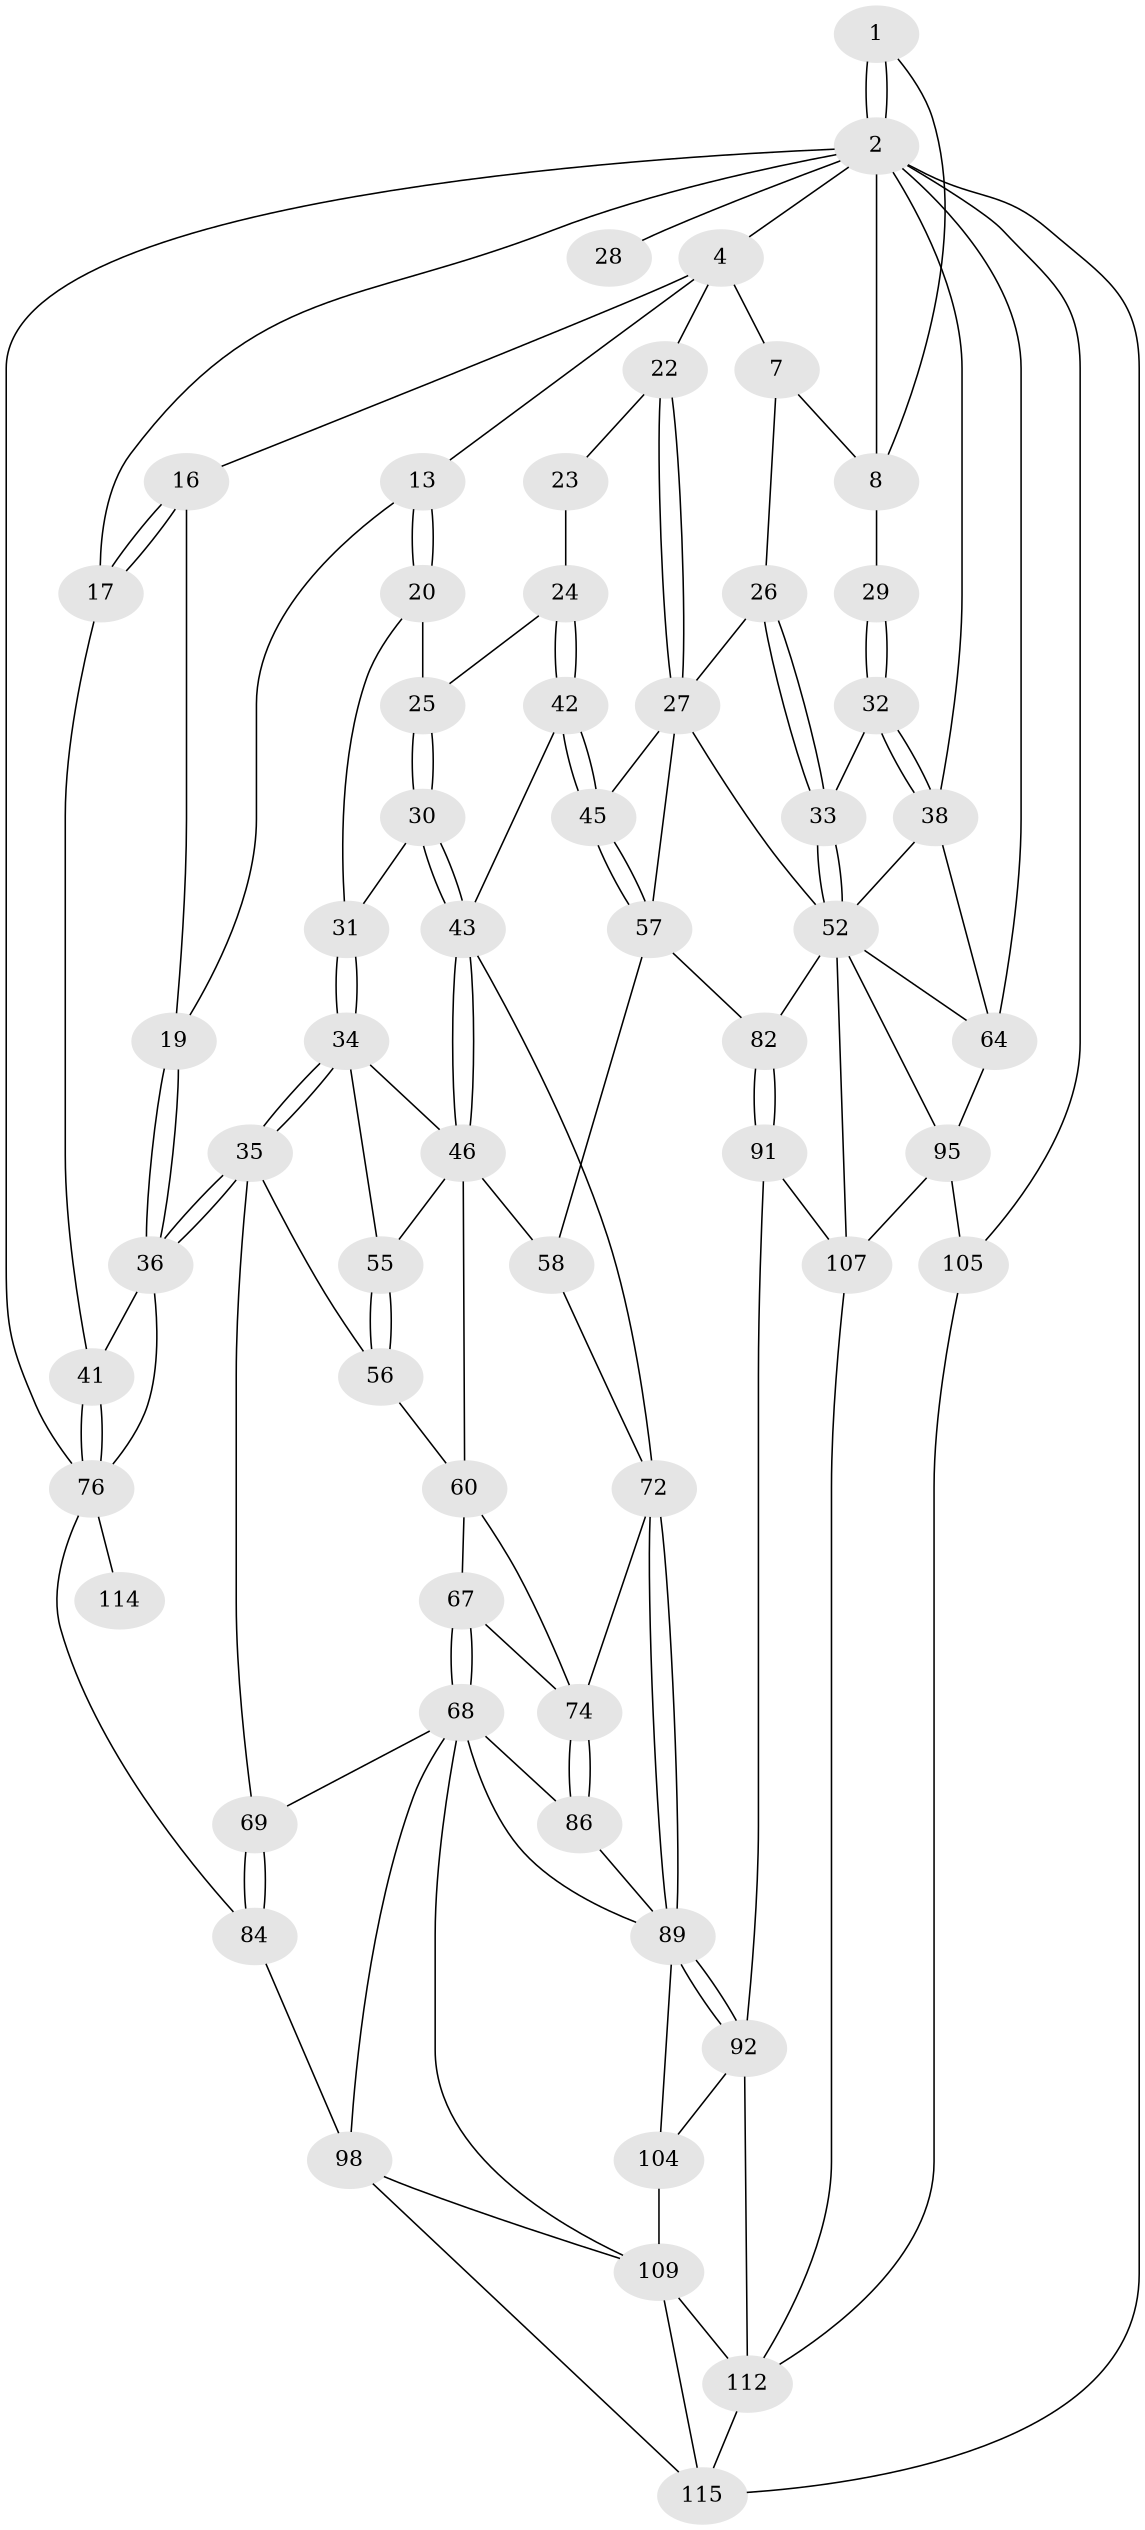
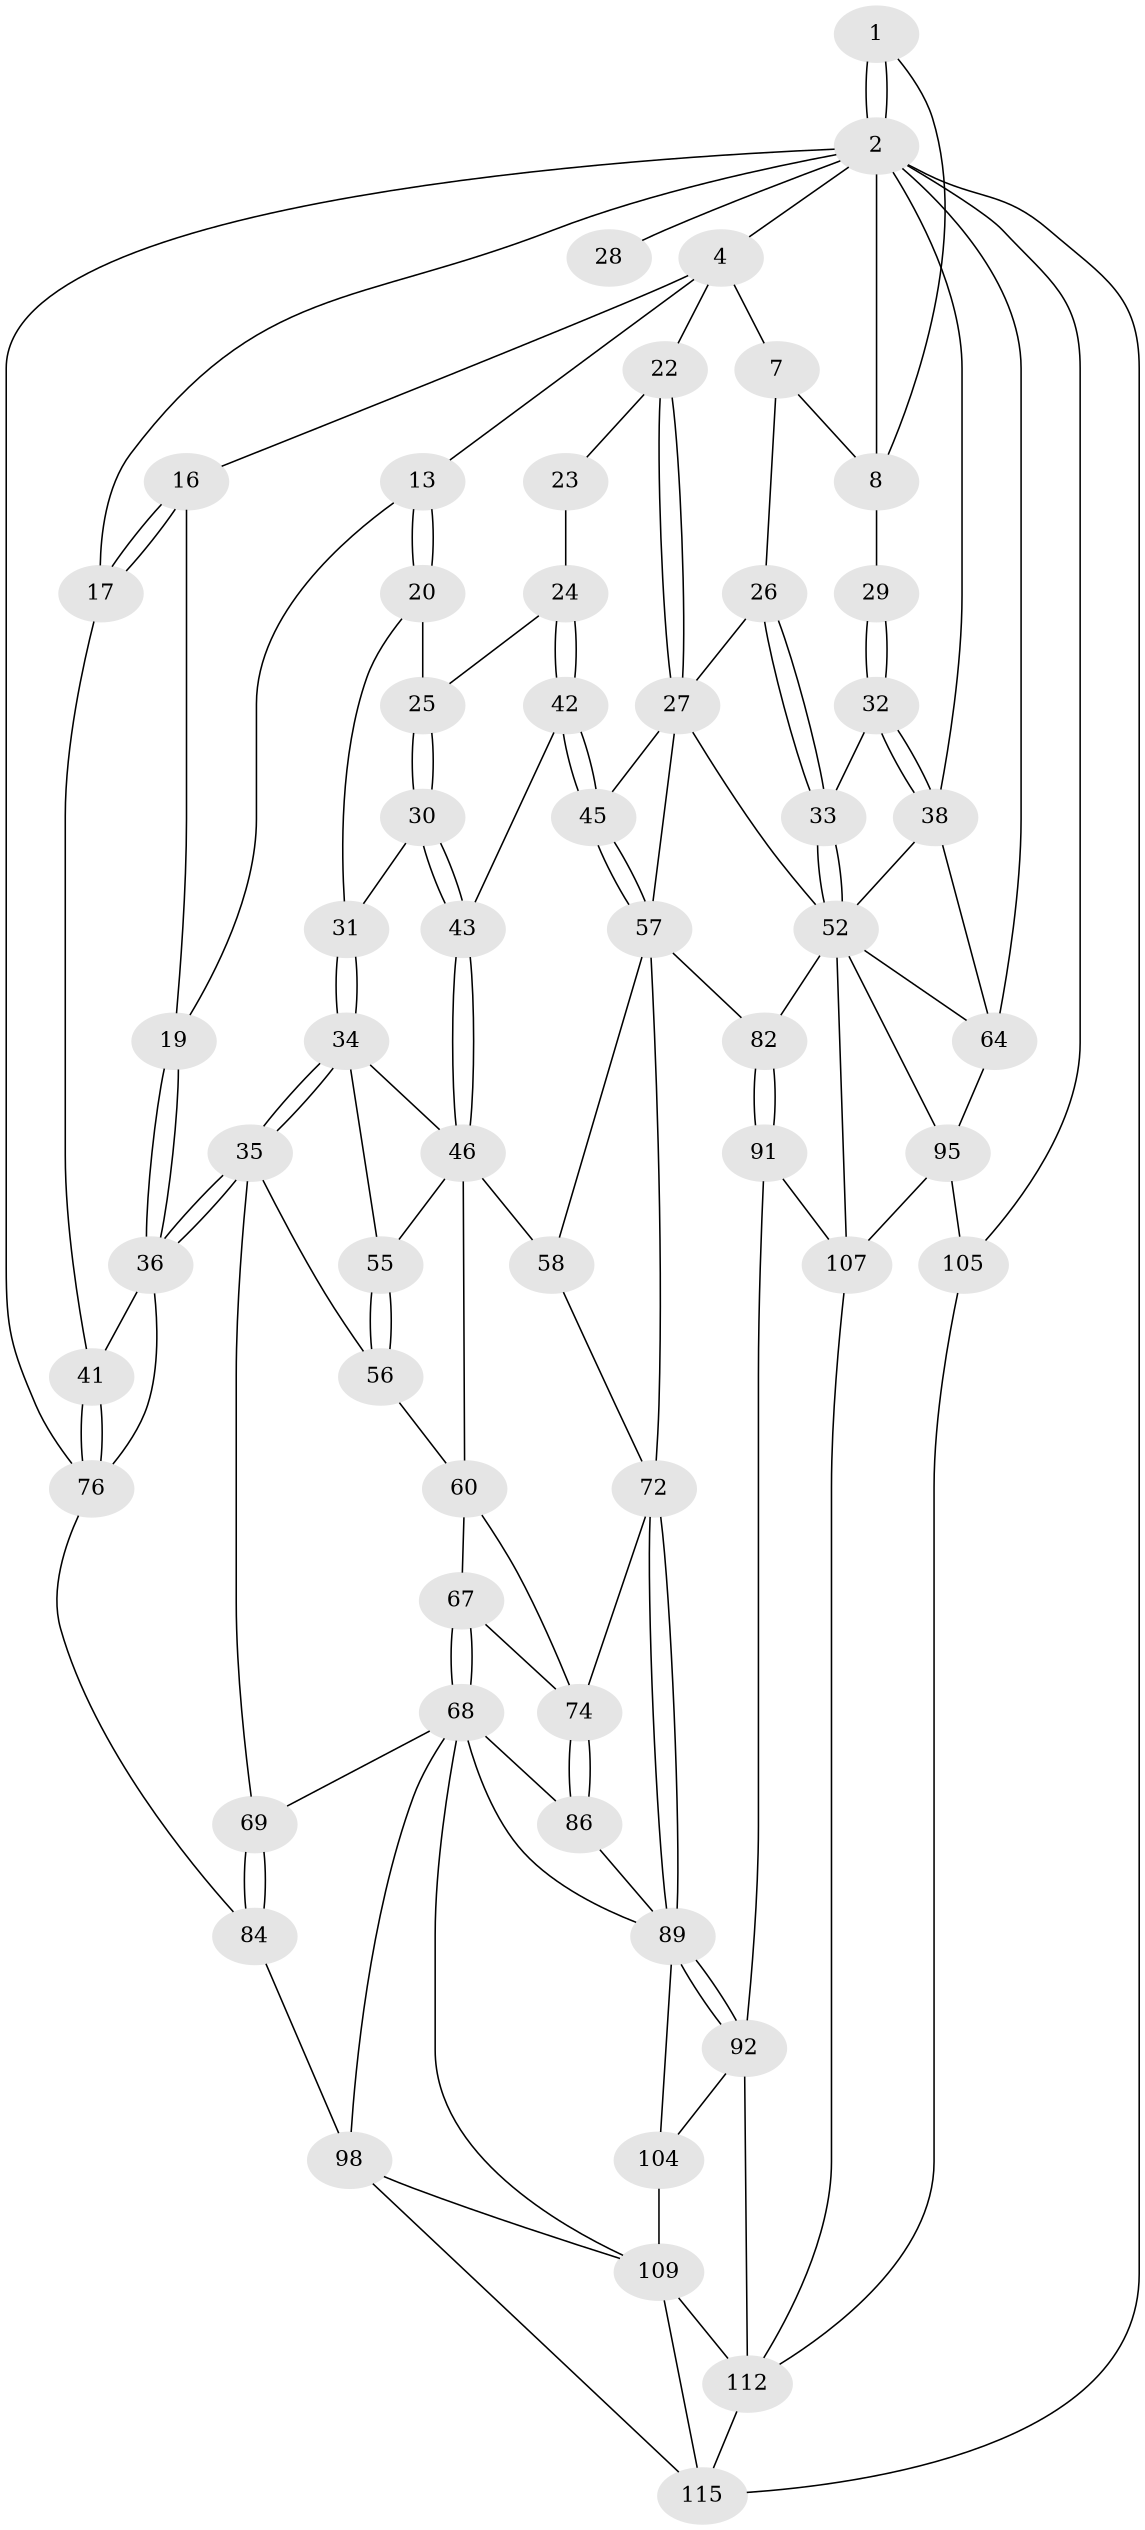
edge "43" -- "72": now "57" -- "72"
node "114": removed
